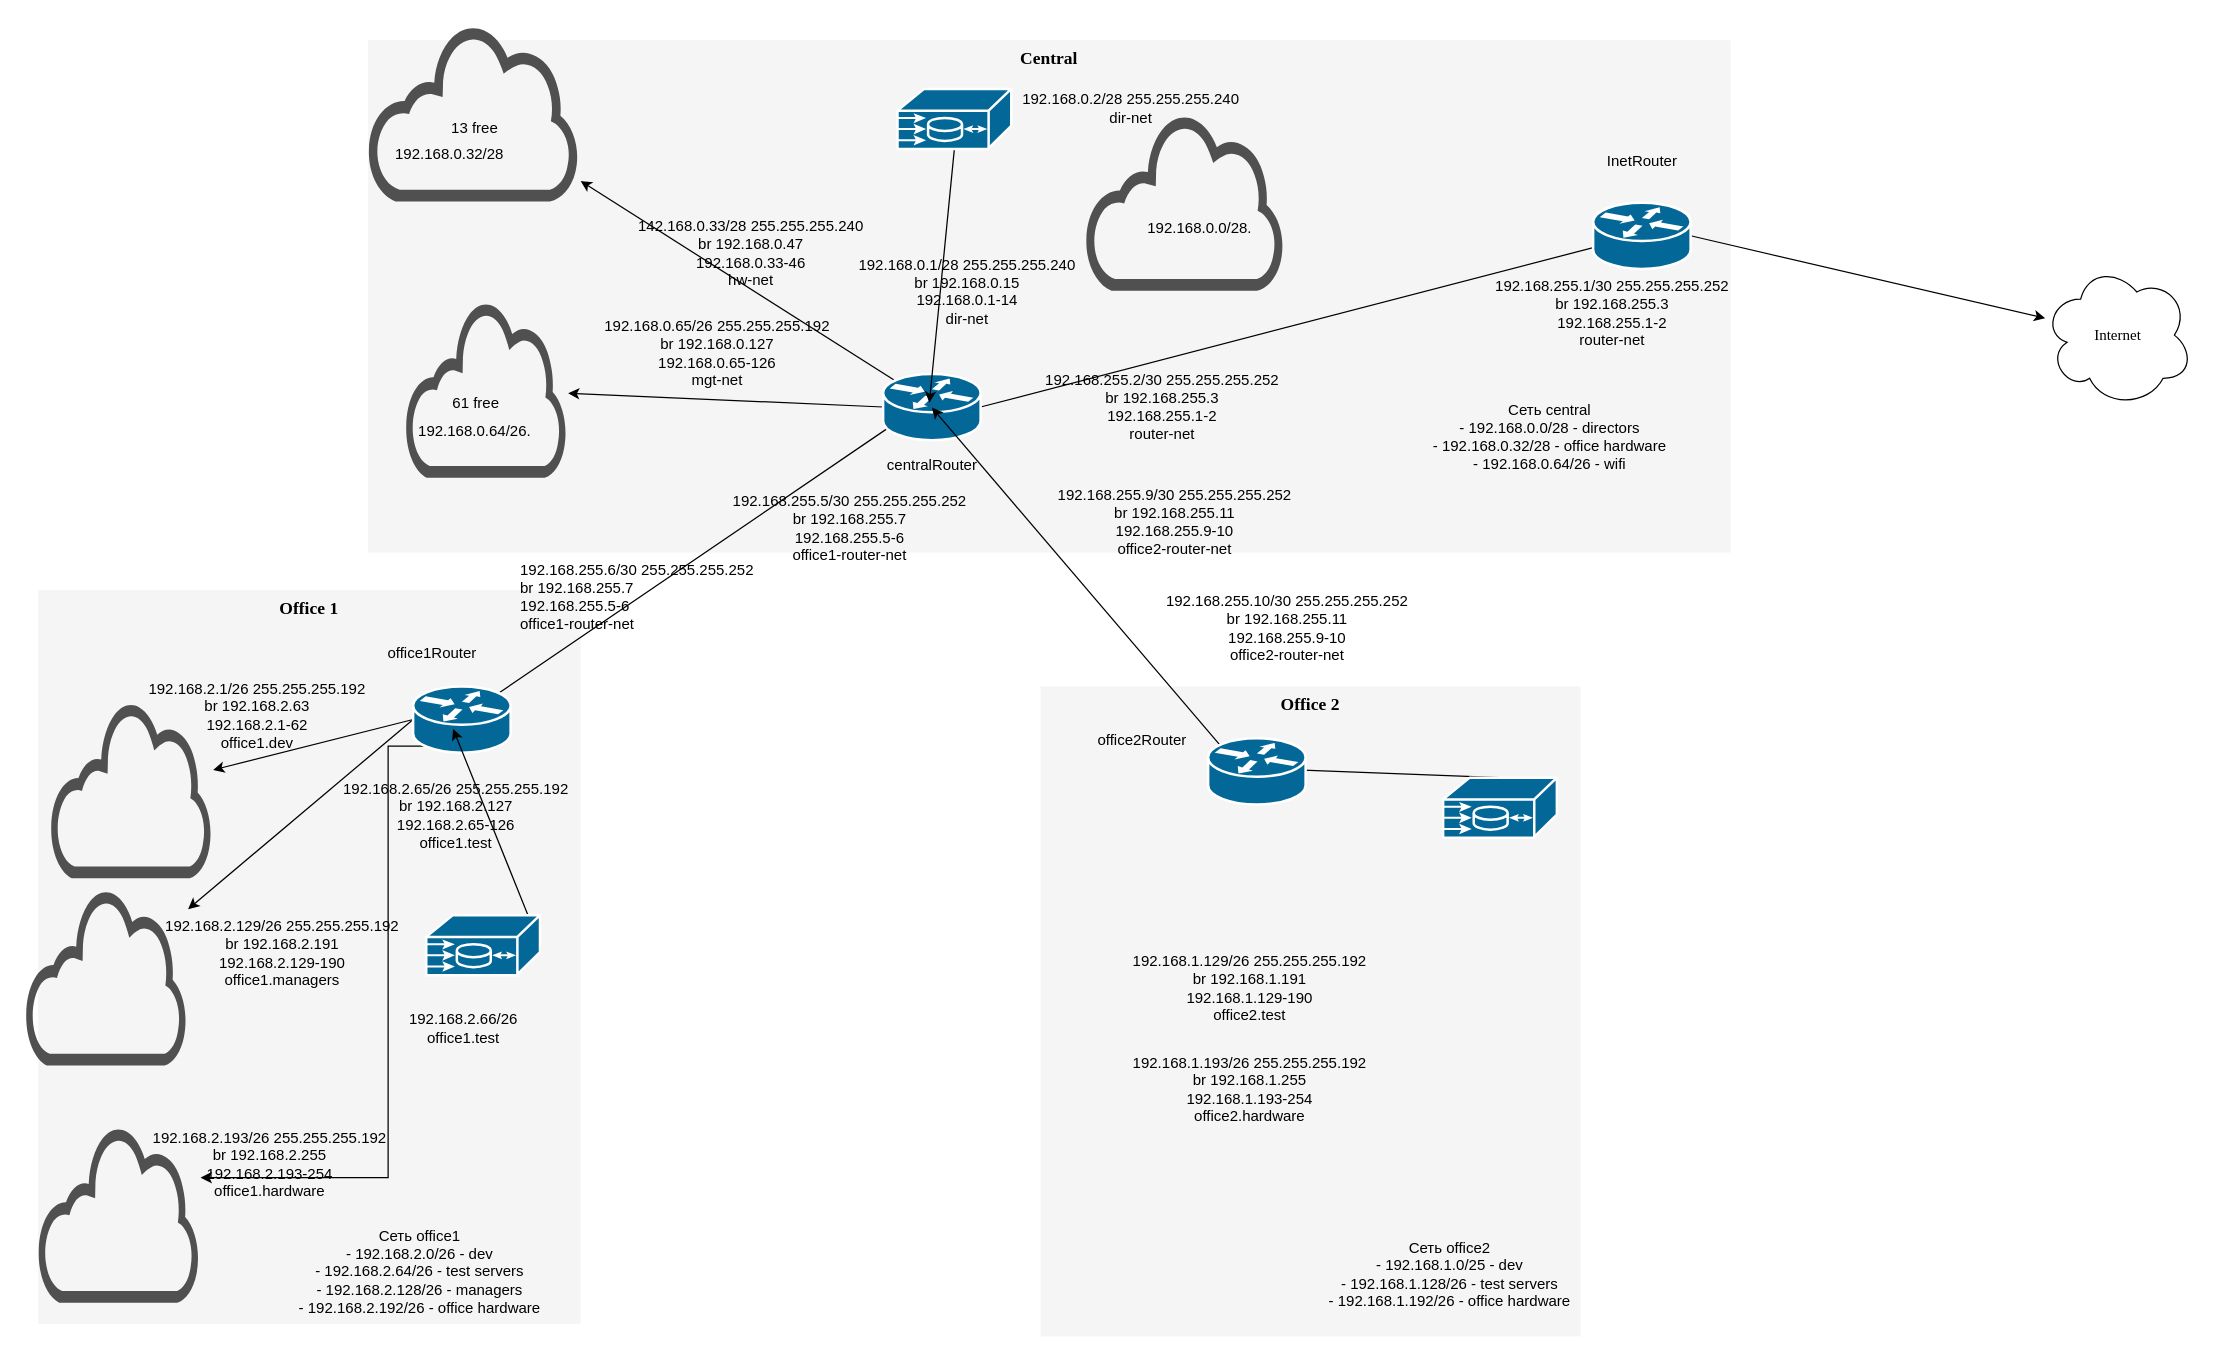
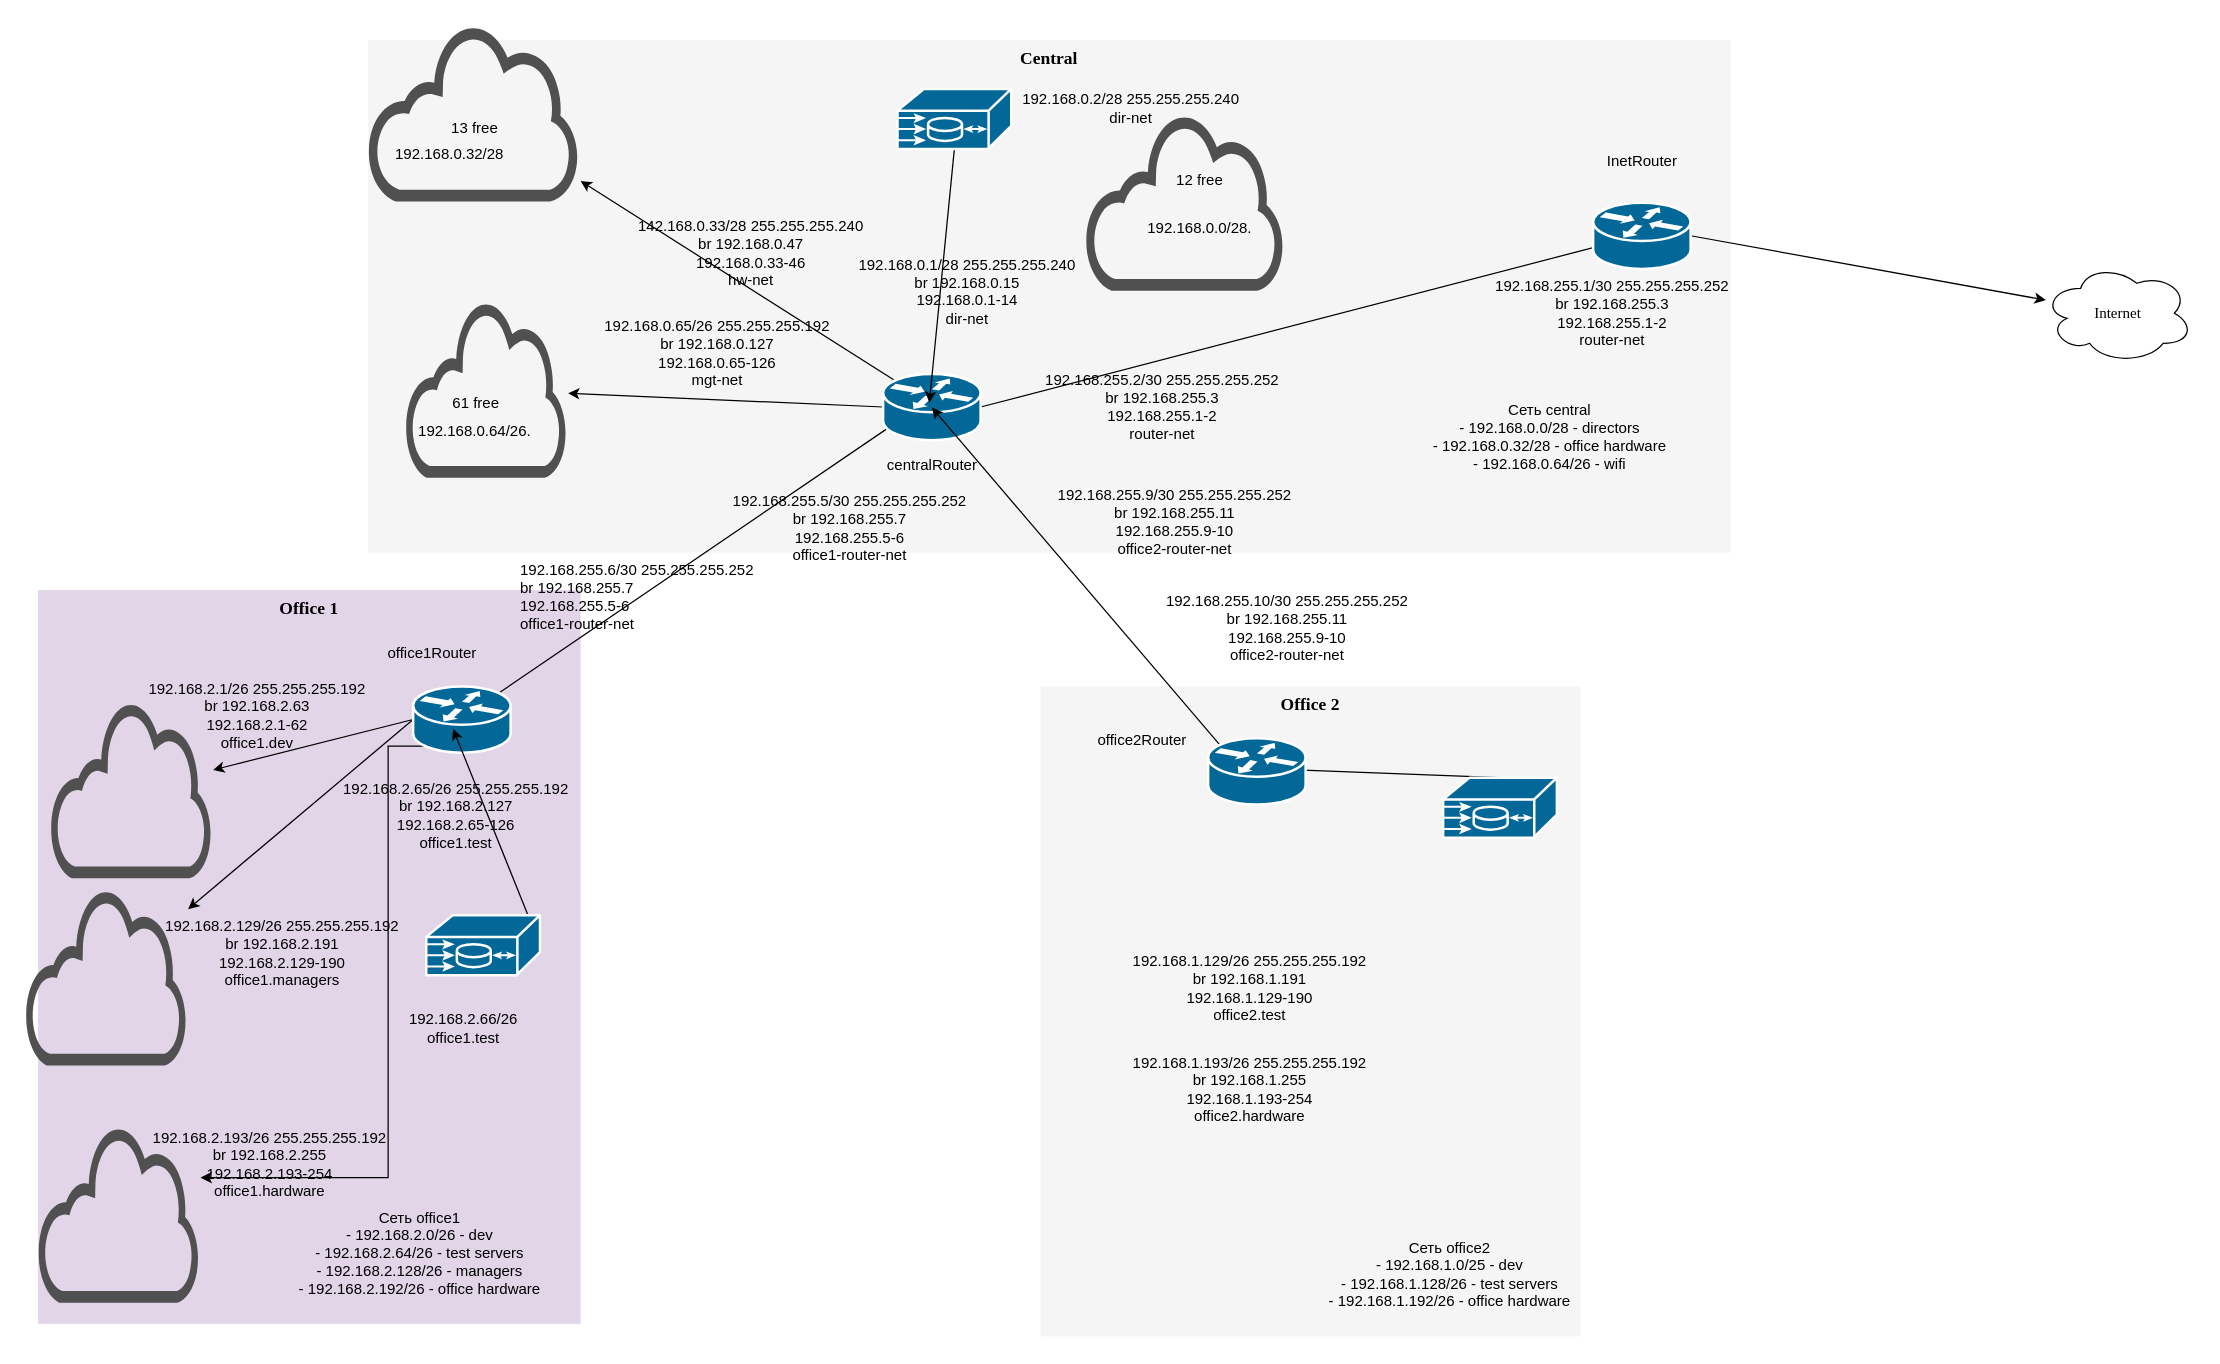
node "12 free": added
node "Internet": size 150x144 -> 150x100
node "Office 1": fillcolor #f5f5f5 -> #e1d5e7
node "Сеть office1 - 192.168.2.0/26 - dev - 192.168.2.64/26 - test servers - 192.168.2.128/26 - managers - 192.168.2.192/26 - office hardware": moved (419, 1271) -> (419, 1253)
